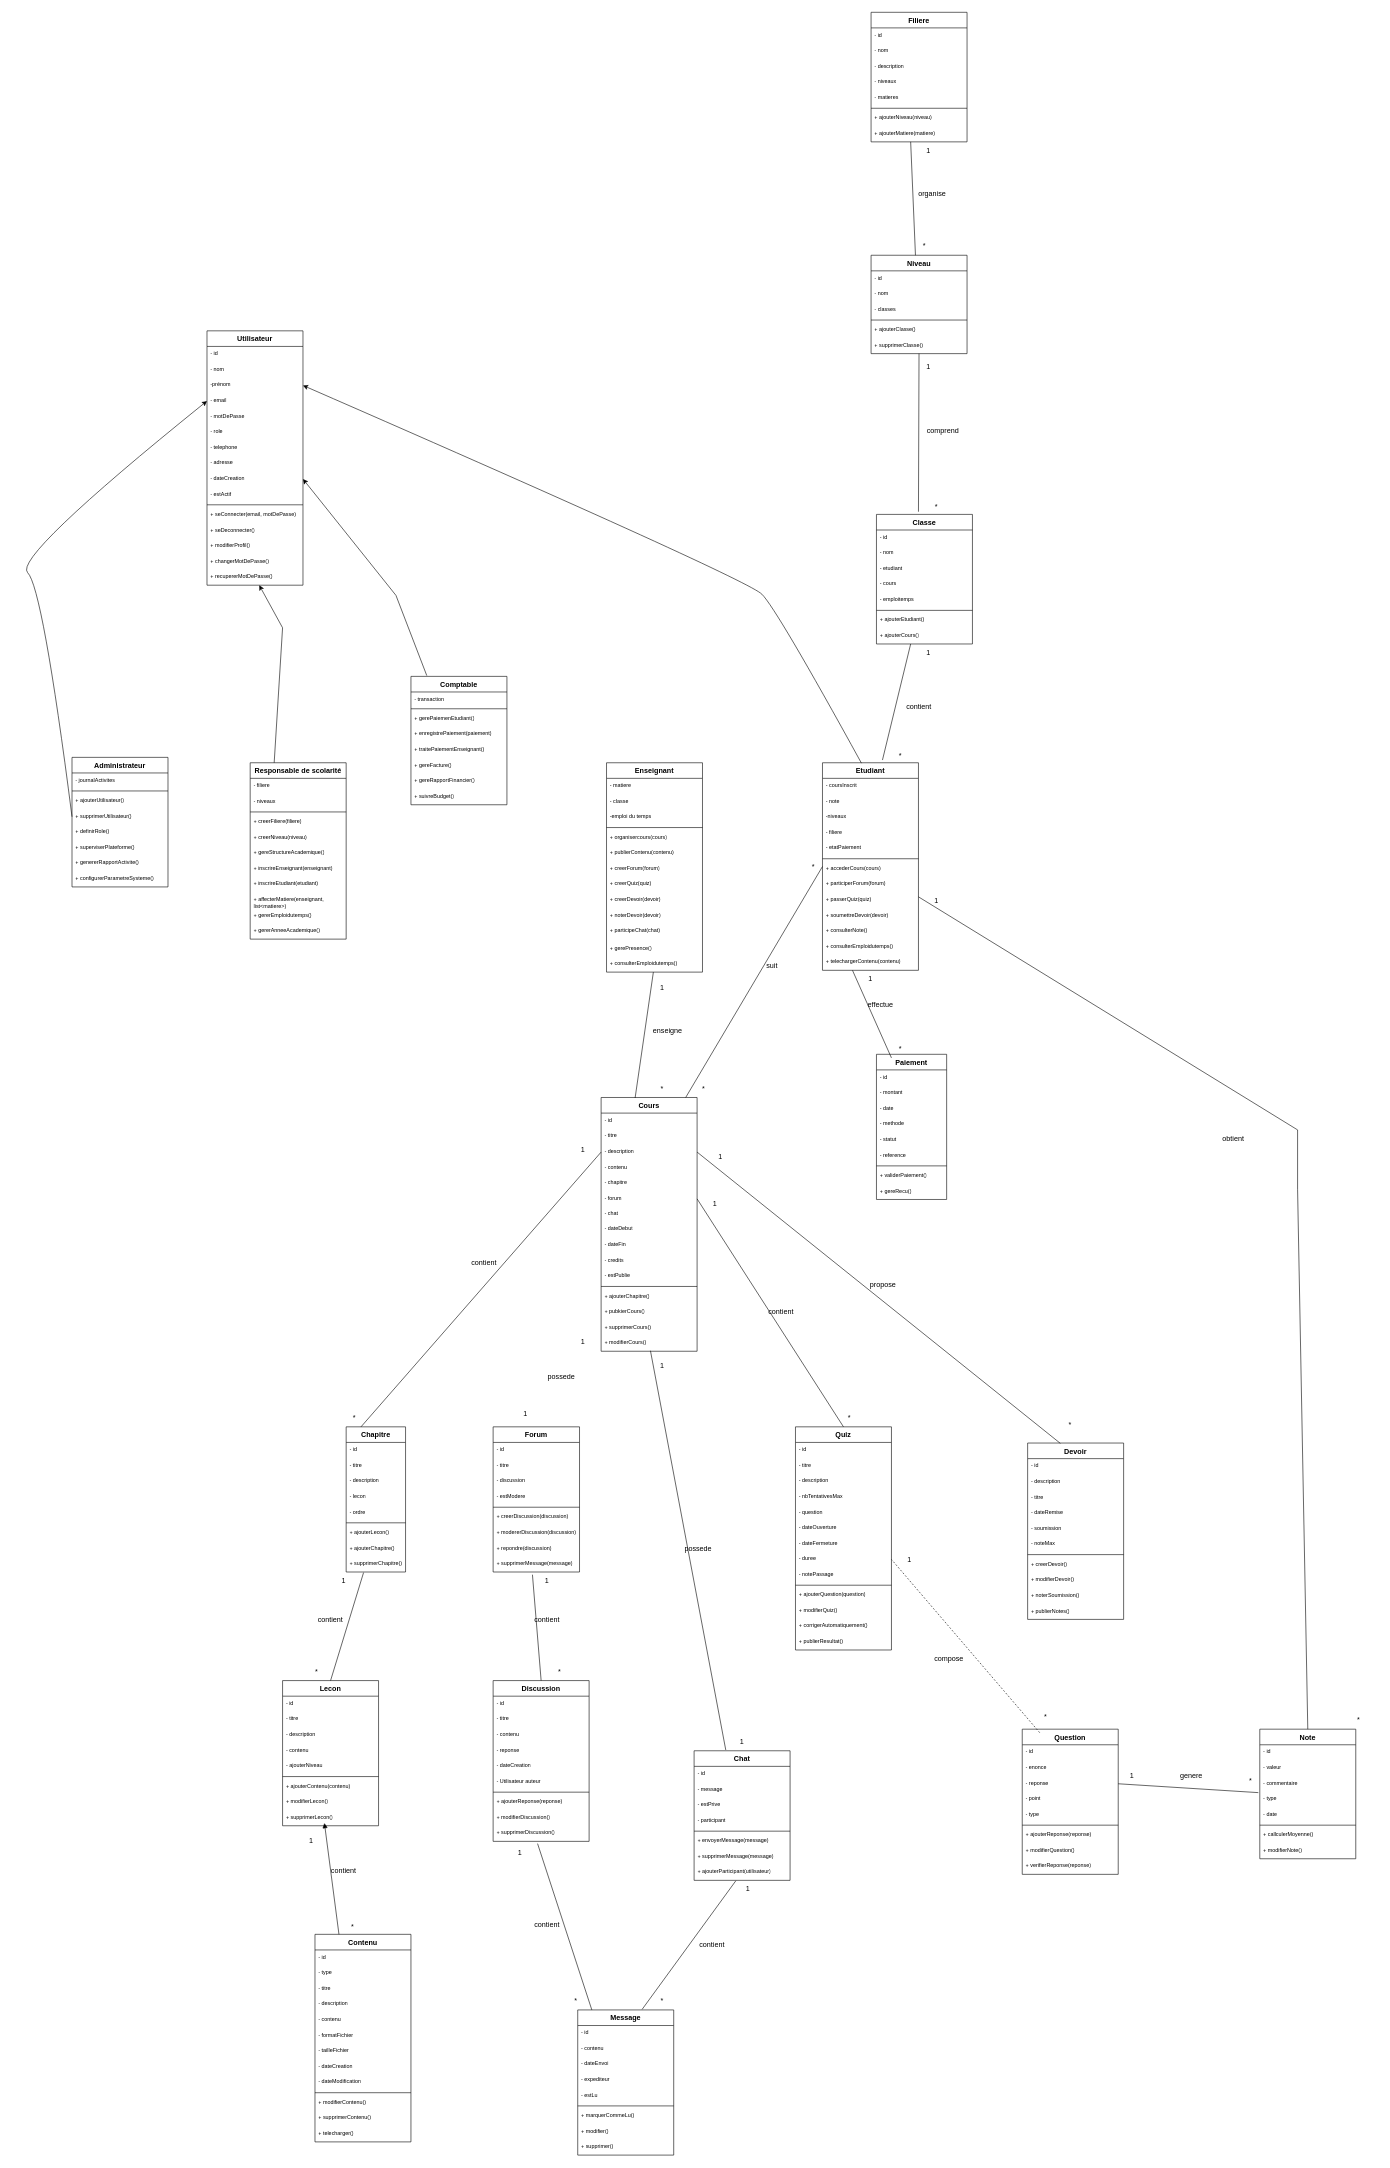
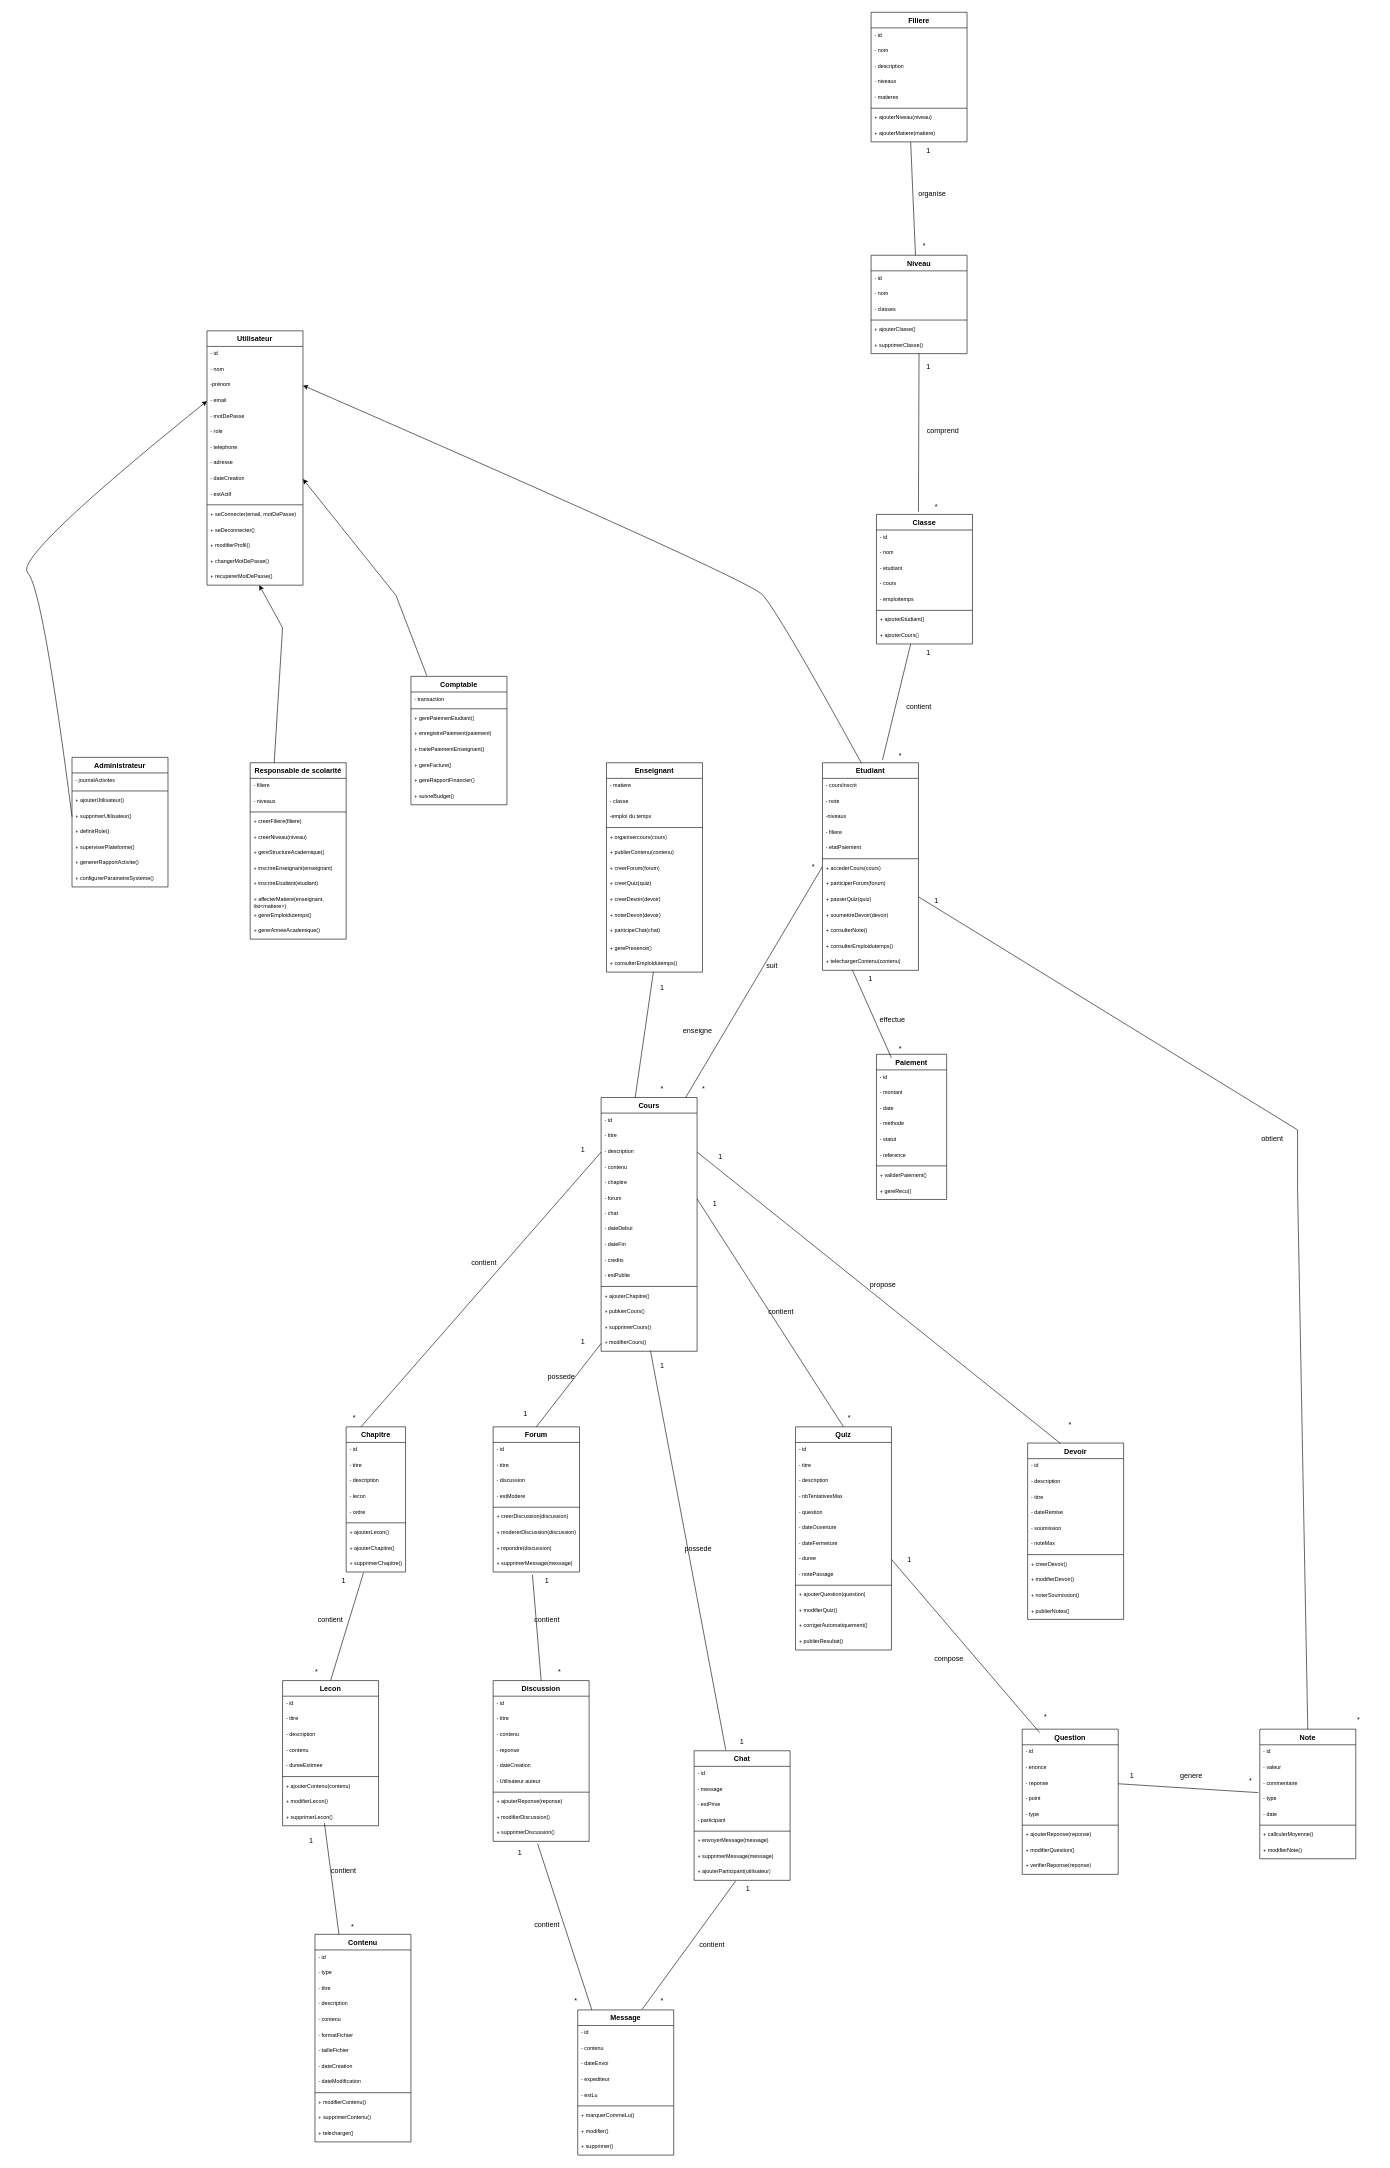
node "effectue": moved (881, 1005) -> (893, 1020)
node "enseigne": moved (668, 1031) -> (698, 1031)
node "obtient": moved (1233, 1139) -> (1272, 1139)
edge "+ modifierCours()" -- "Forum": added
edge "- duree" -- "Question": style dashed -> solid
node "- ajouterNiveau": label "- ajouterNiveau" -> "- dureeEstimee"
edge "Contenu" -> "+ supprimerLecon()": arrowhead block -> none
